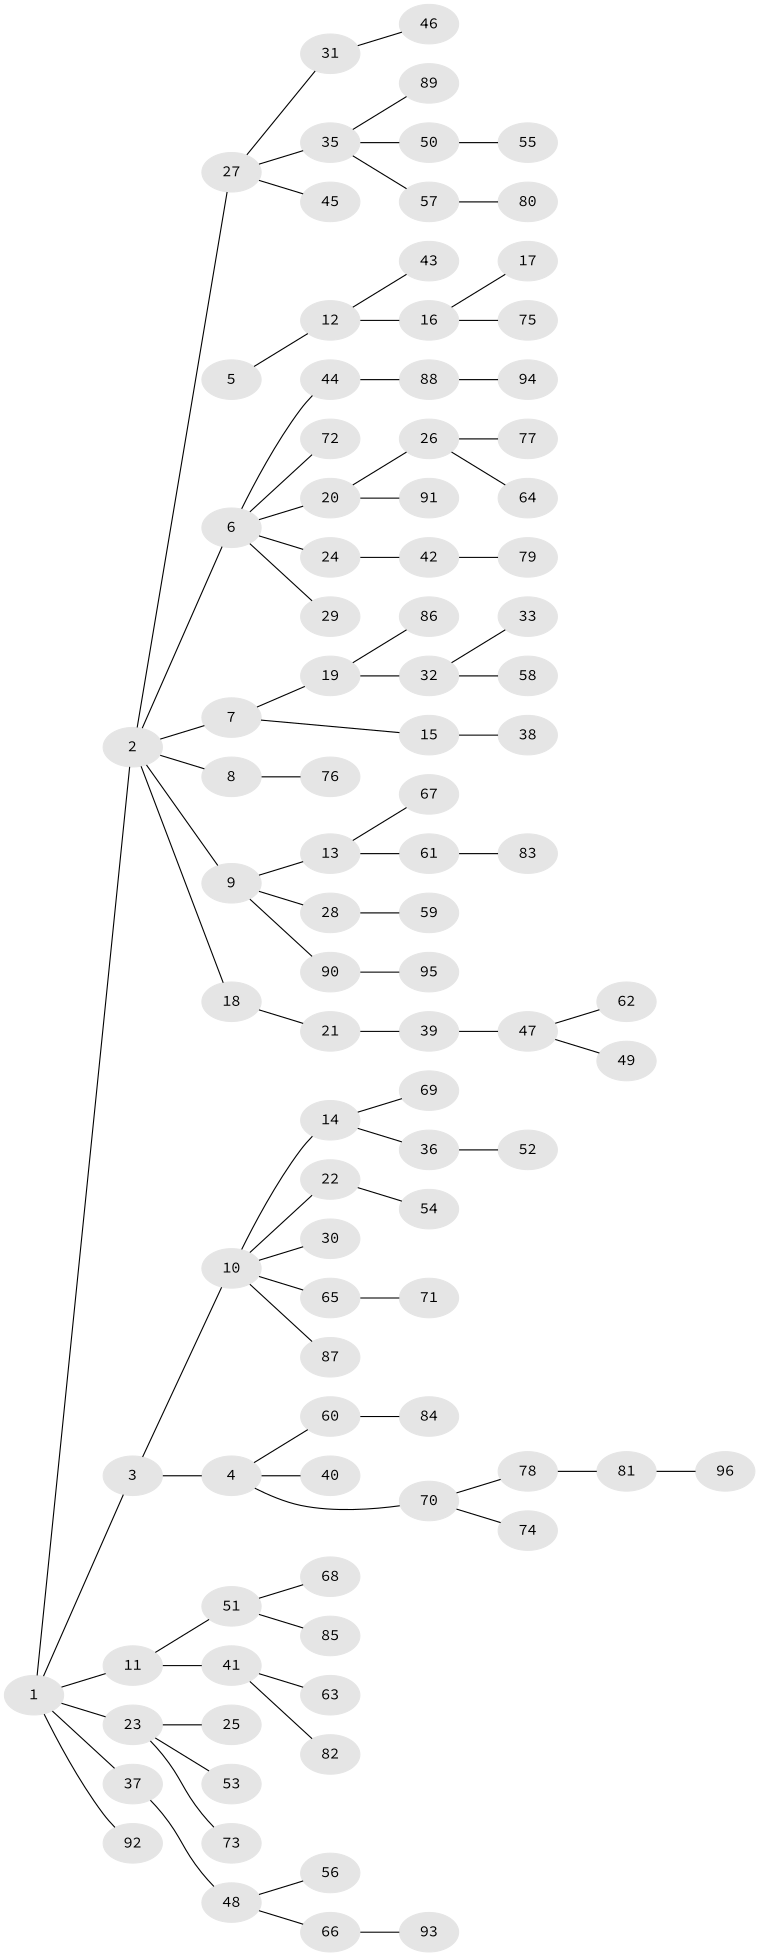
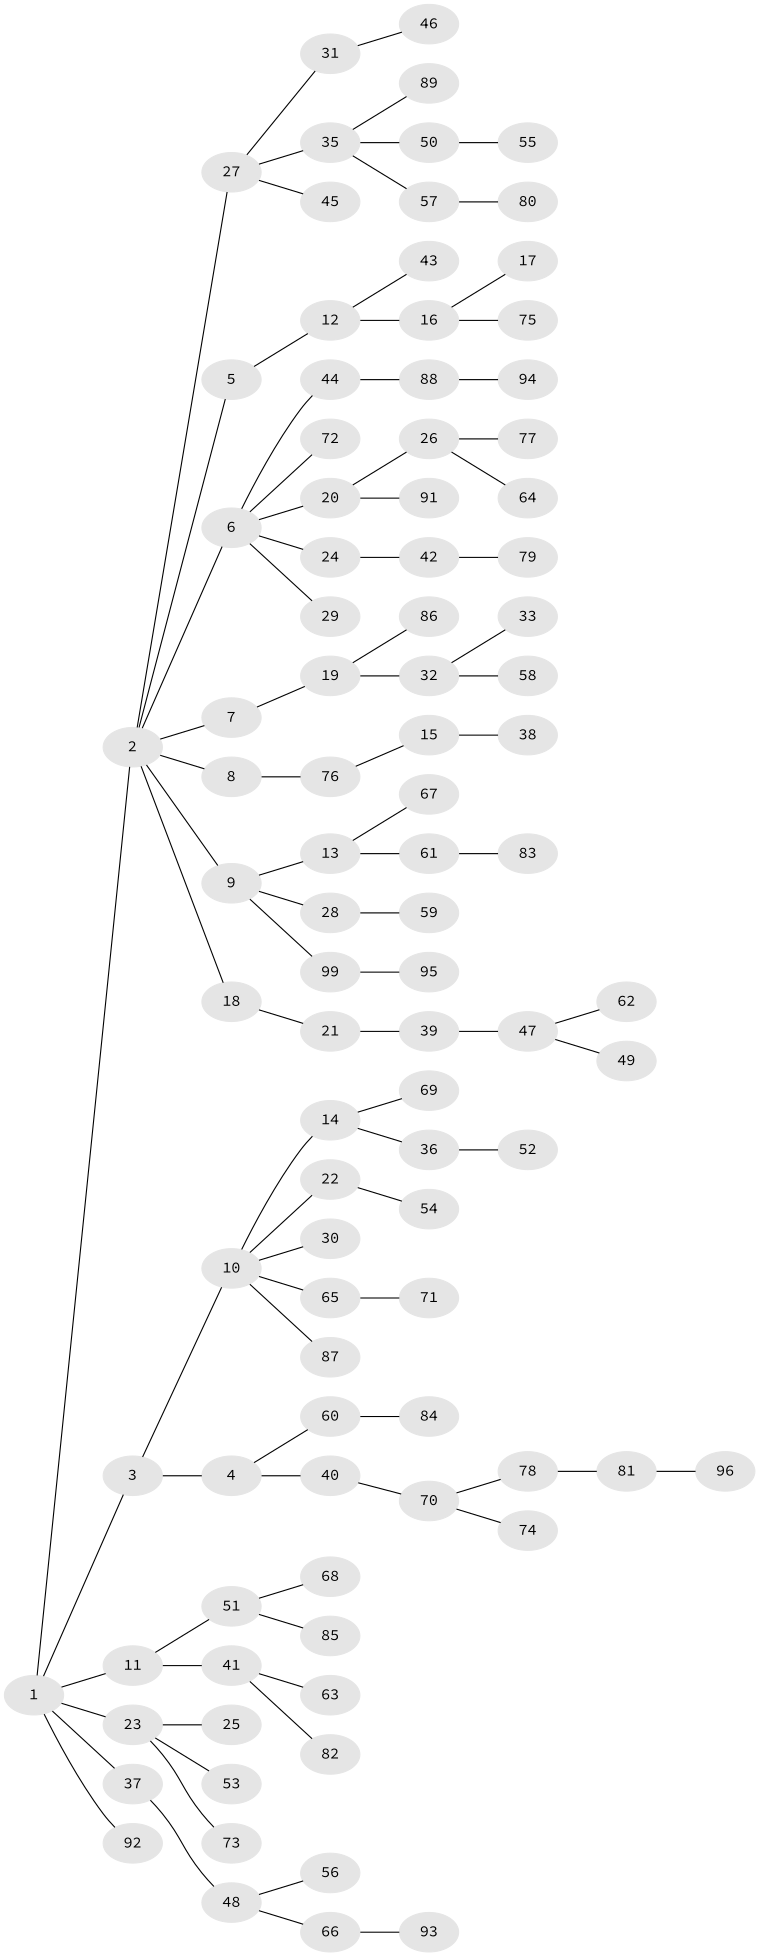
edge "5" -- "2": added
edge "7" -- "15": now "76" -- "15"
node "90": label "90" -> "99"
edge "4" -- "70": now "40" -- "70"
